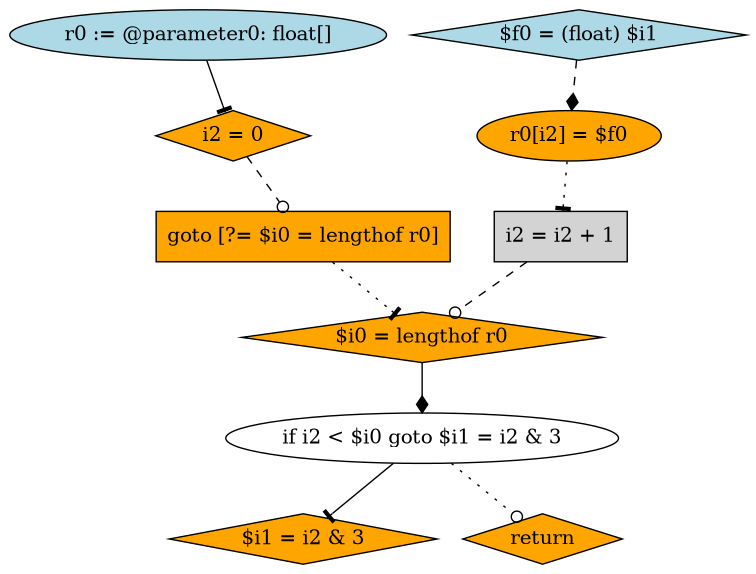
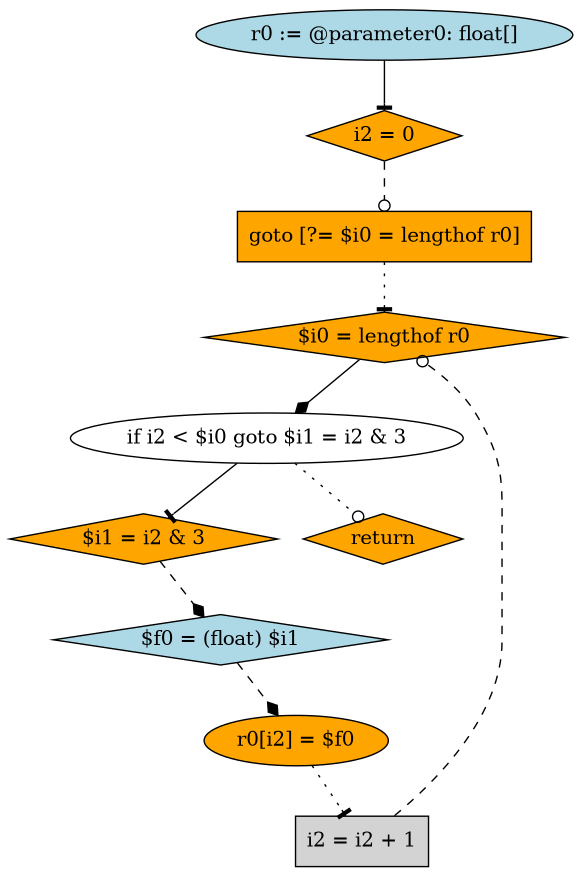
edge "$i1 = i2 & 3" -> "$f0 = (float) $i1": added
